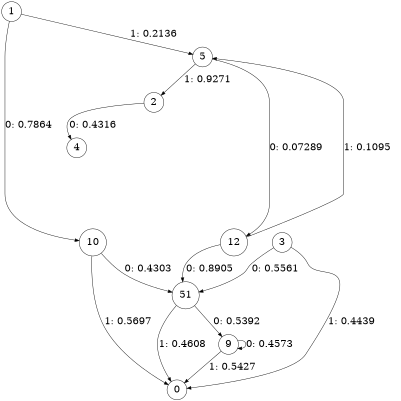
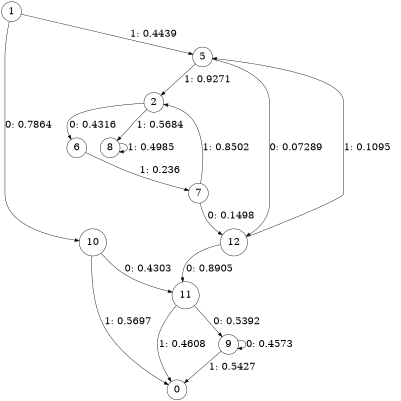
edge "1" -> "5": label "1: 0.2136   " -> "1: 0.4439   "
node "4": label "4" -> "6"
node "8": added
node "7": added
node "3": removed
node "51": label "51" -> "11"
